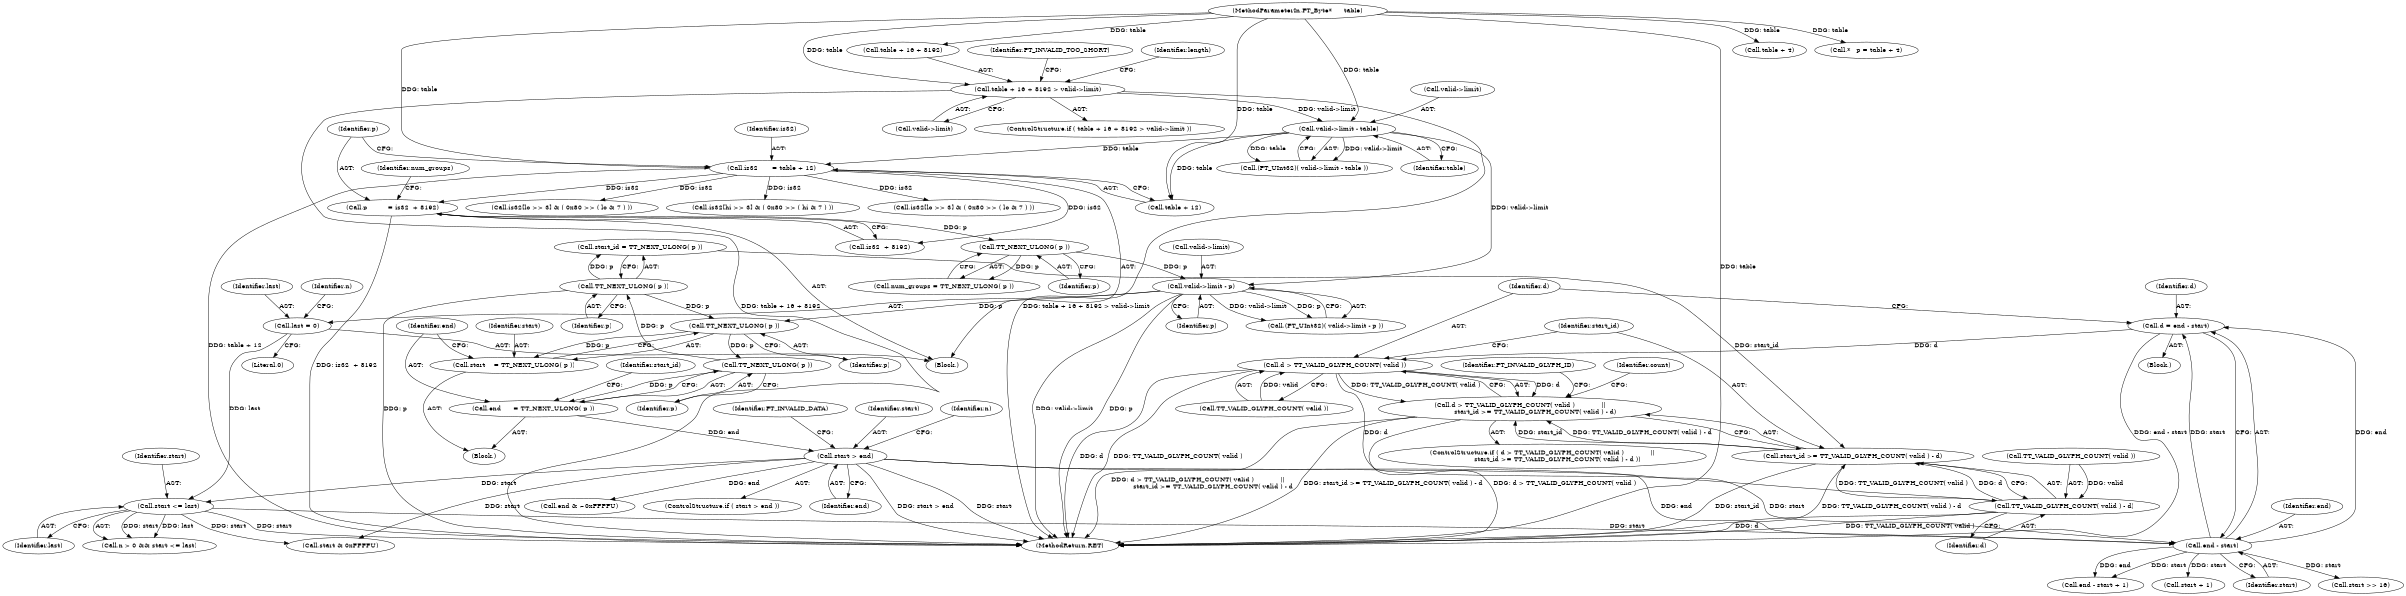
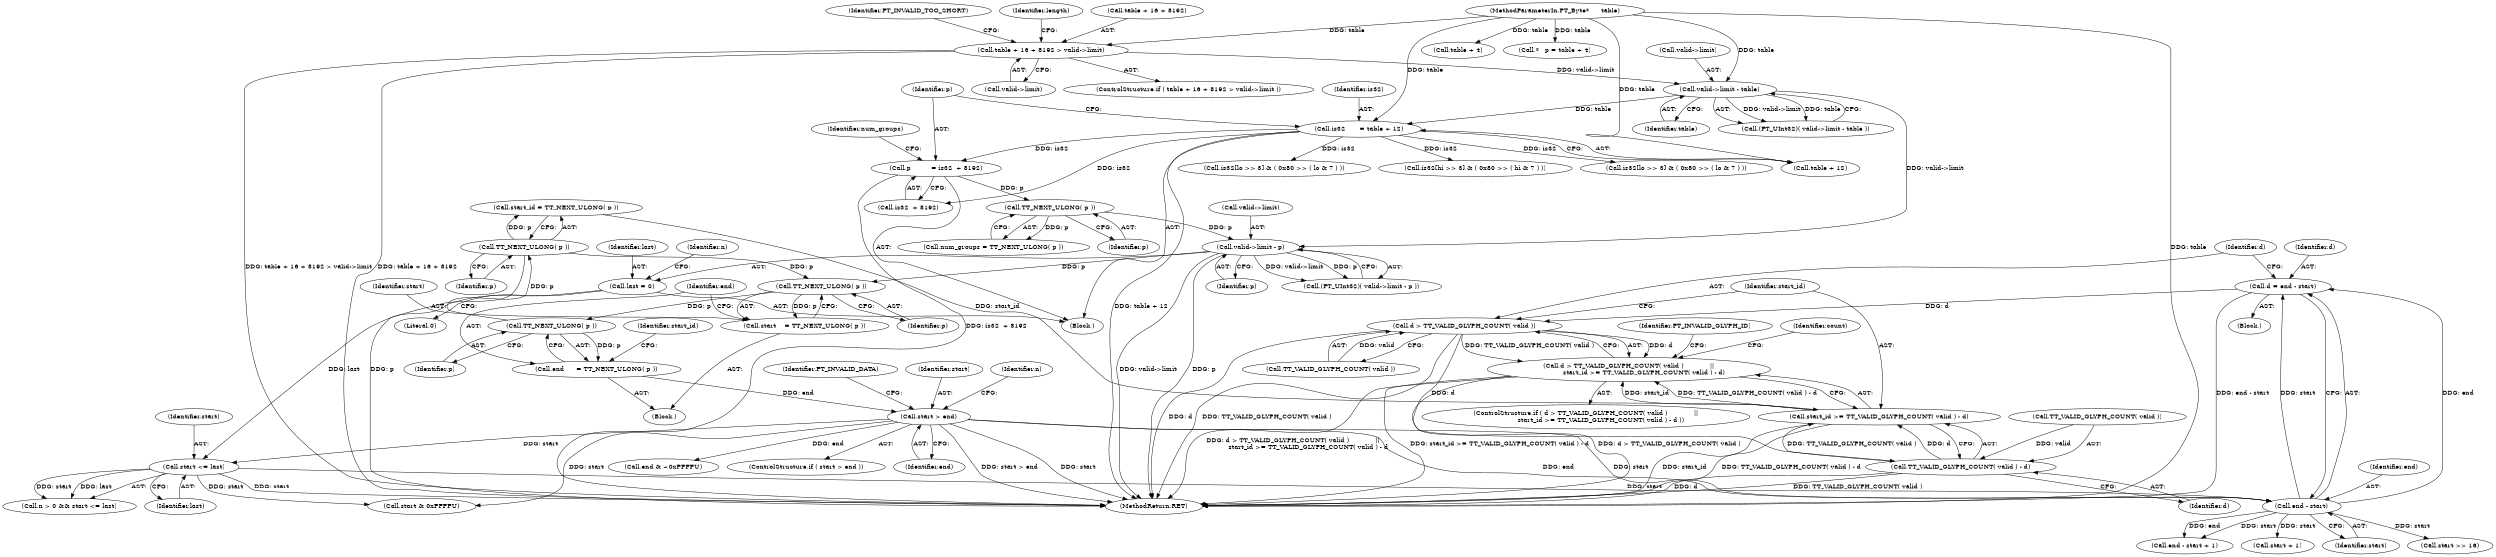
edge "(MethodParameterIn,FT_Byte*      table)" -> "(Call,table + 16 + 8192)": removed, label "DDG: table"
edge "(Call,valid->limit - table)" -> "(Call,table + 12)": removed, label "DDG: table"
